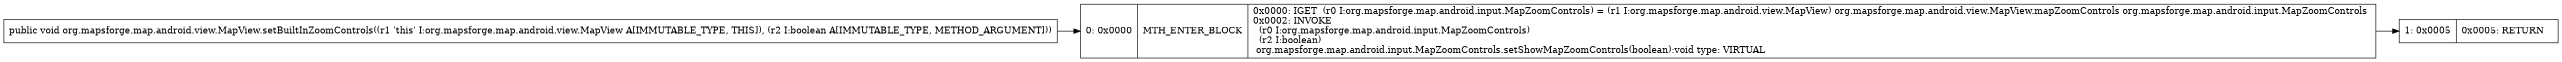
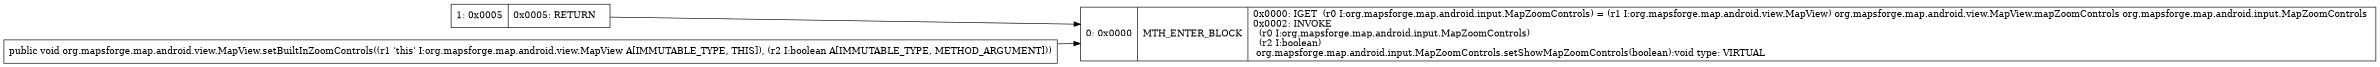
edge "0: 0x0000" -> "1: 0x0005": reversed
